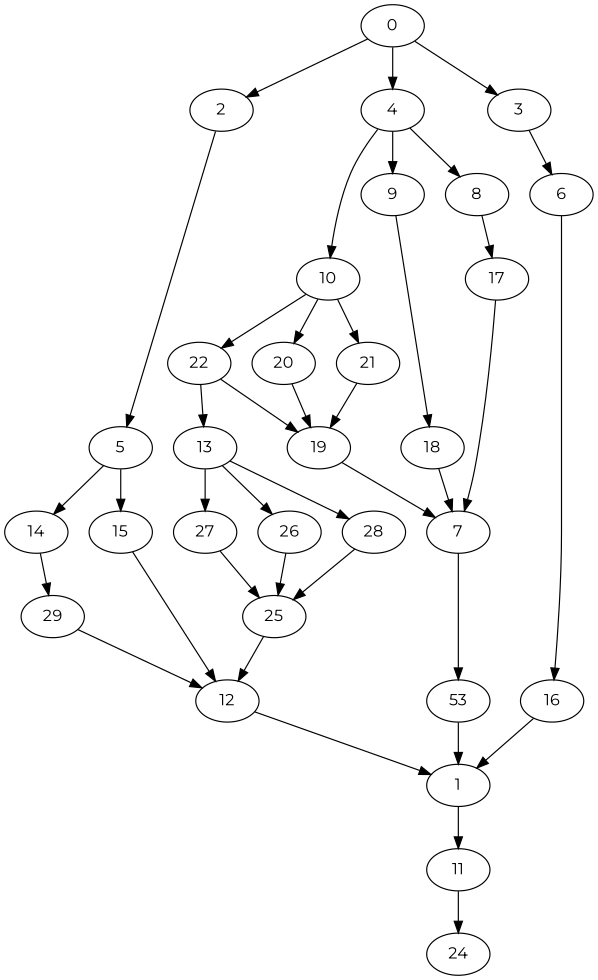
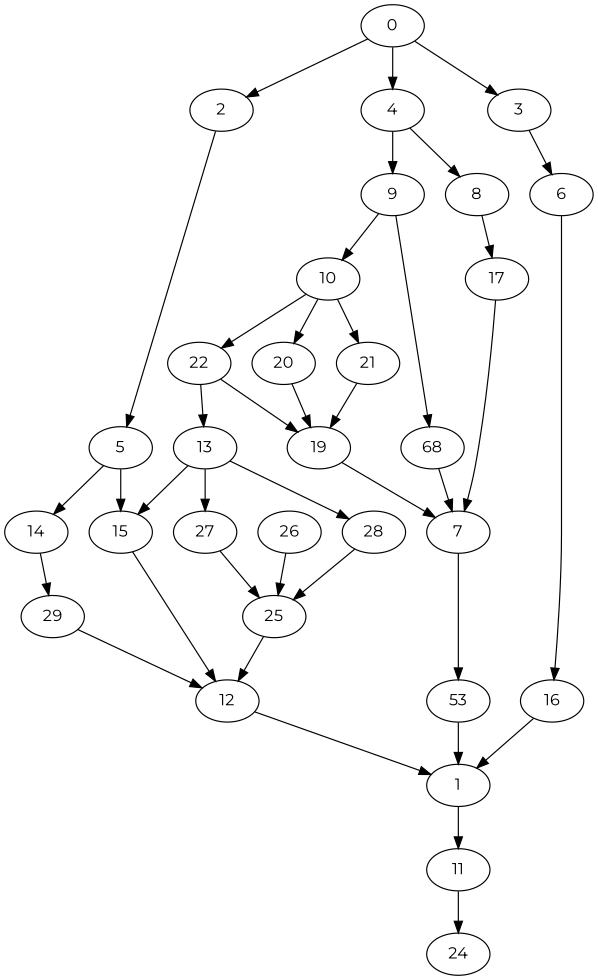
edge "4" -> "10": now "9" -> "10"
node "18": label "18" -> "68"
edge "13" -> "26": now "13" -> "15"
